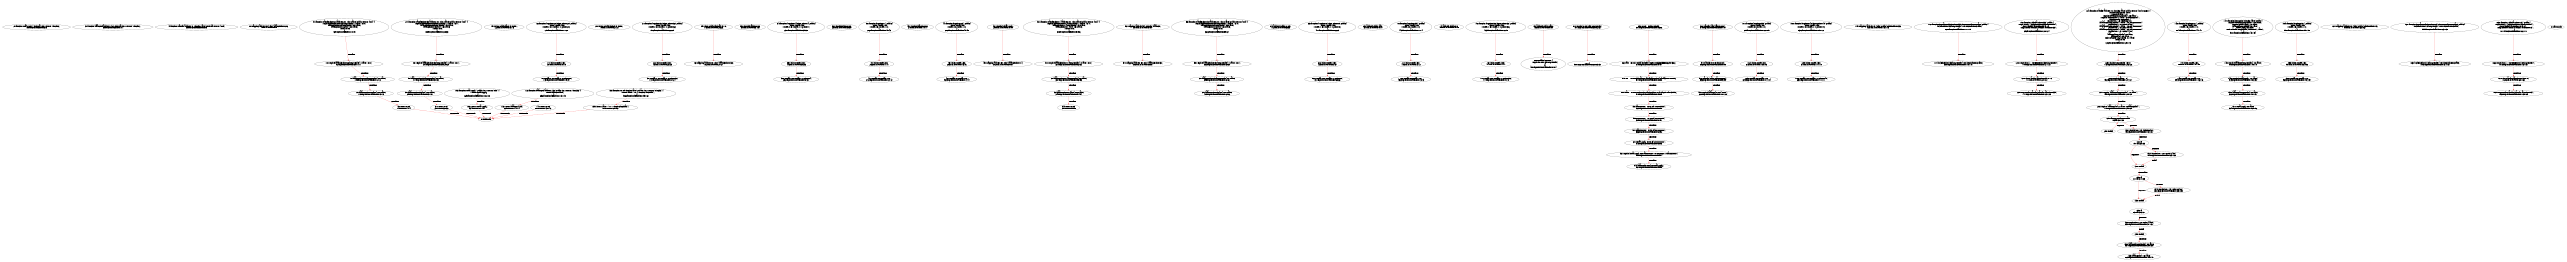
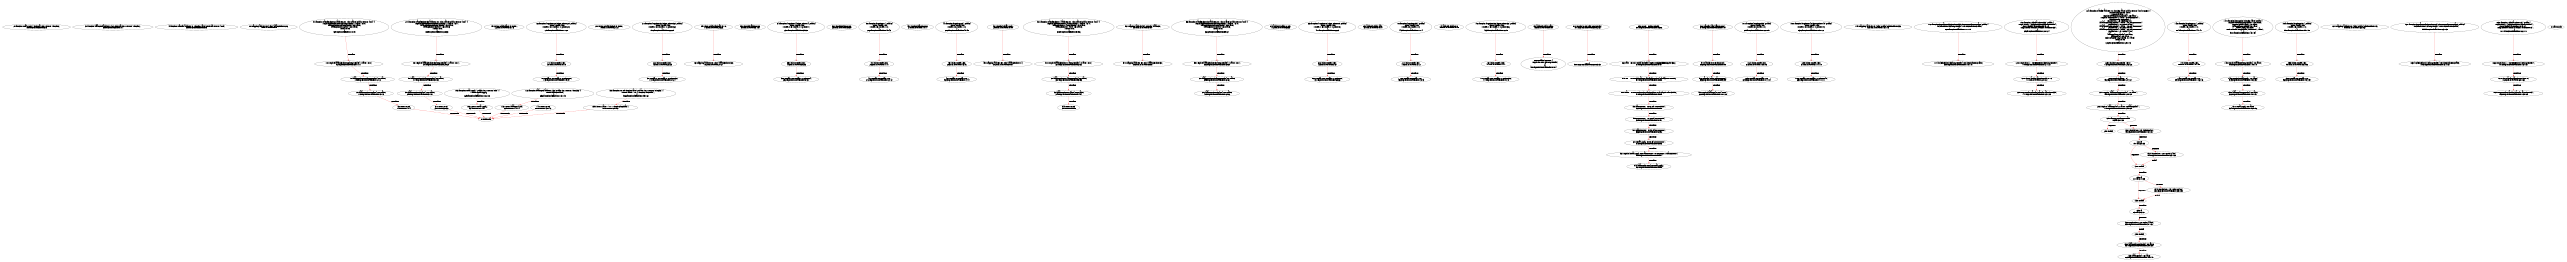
edge "129_ end_if" -> "129_ if_msg.sender == team 783-if-130-138": reversed
edge "131_ end_if" -> "133_ if 817-if-134-135": label "return_line" -> "next_line"
edge "133_ end_if" -> "135_ if 837-if-136-137": added, label "next_line"
